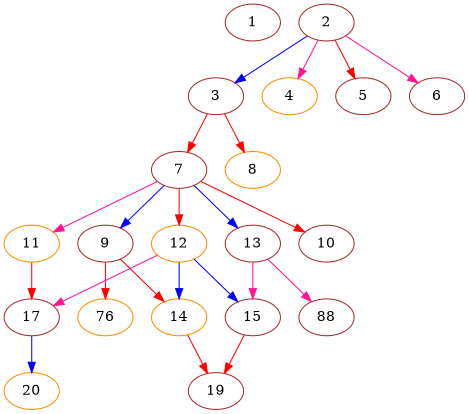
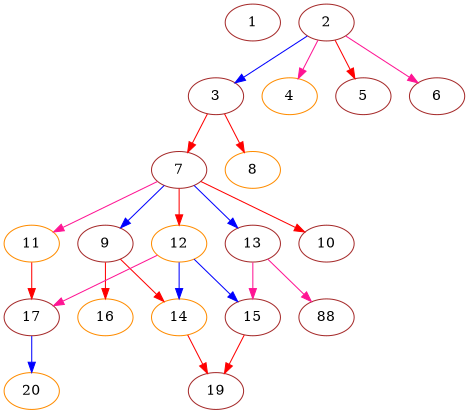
node "76": label "76" -> "16"
